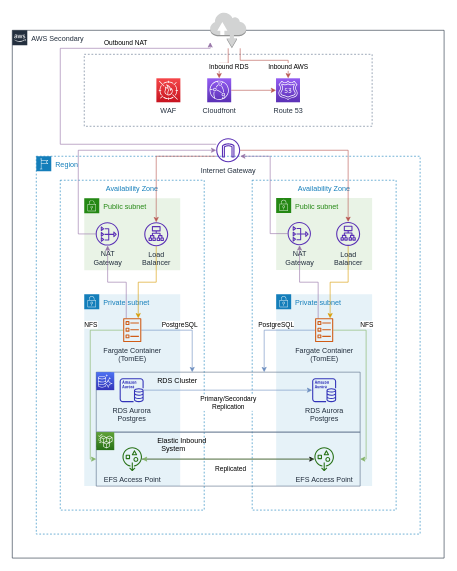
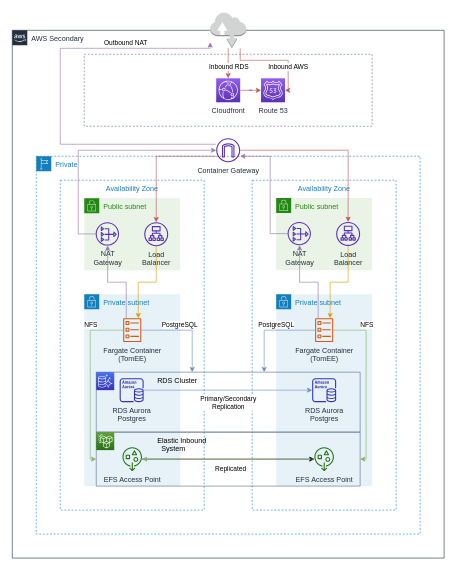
node "WAF": removed
node "Cloudfront": moved (219, 90) -> (228, 90)
node "Route 53": moved (288, 90) -> (273, 90)
node "Region": label "Region" -> "Private"
node "Internet Gateway": label "Internet Gateway" -> "Container Gateway"
